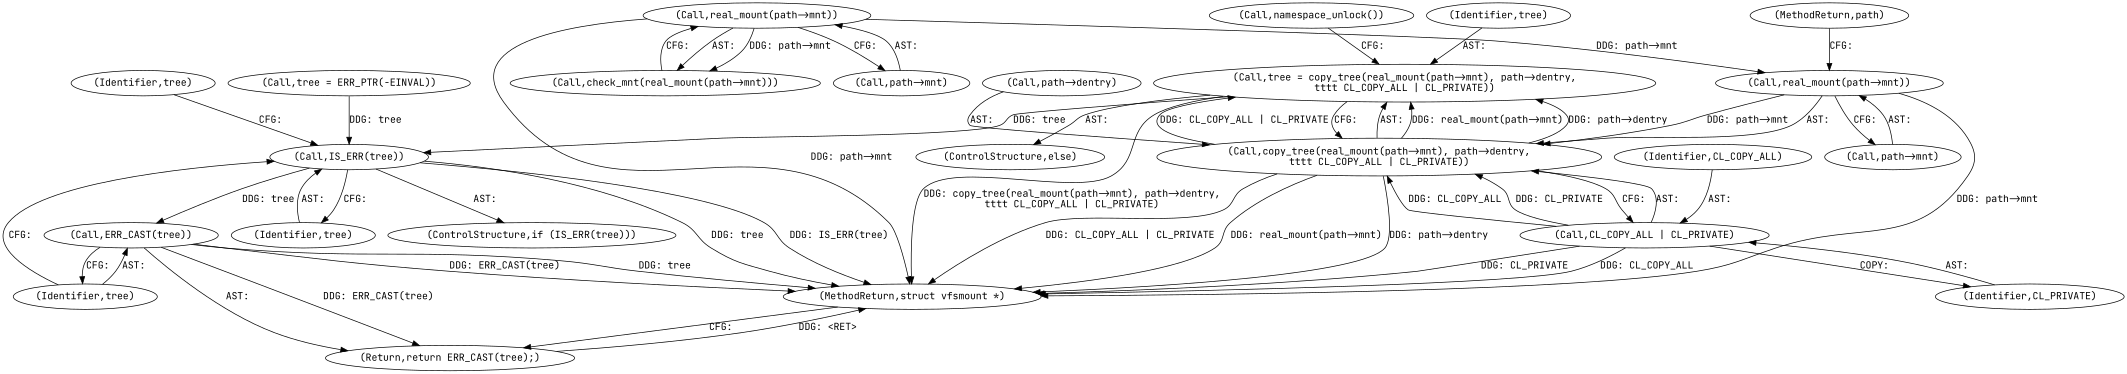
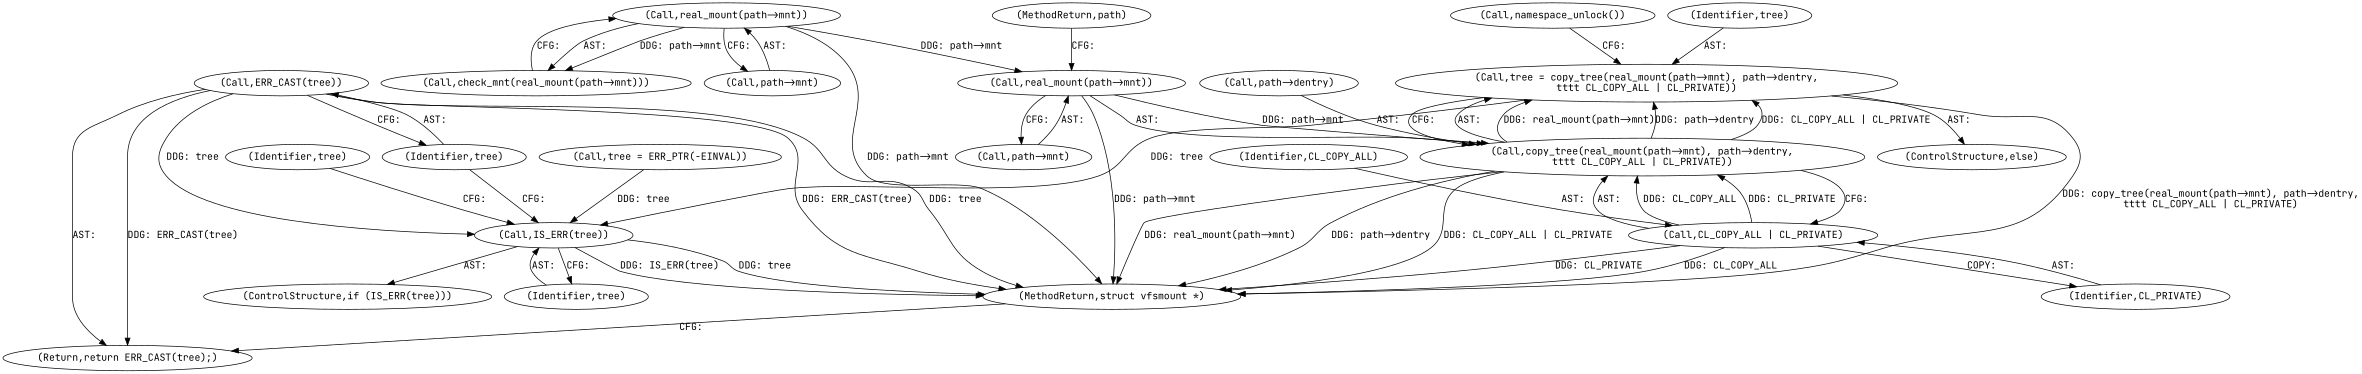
edge "(Call,IS_ERR(tree))" -> "(Call,ERR_CAST(tree))": reversed
edge "(Return,return ERR_CAST(tree);)" -> "(MethodReturn,struct vfsmount *)": removed, label "DDG: <RET>"
